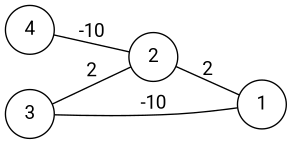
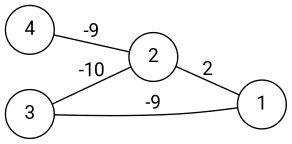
edge "4" -- "2": label "-10" -> "-9"
edge "2" -- "3": label "2" -> "-10"
edge "1" -- "3": label "-10" -> "-9"
